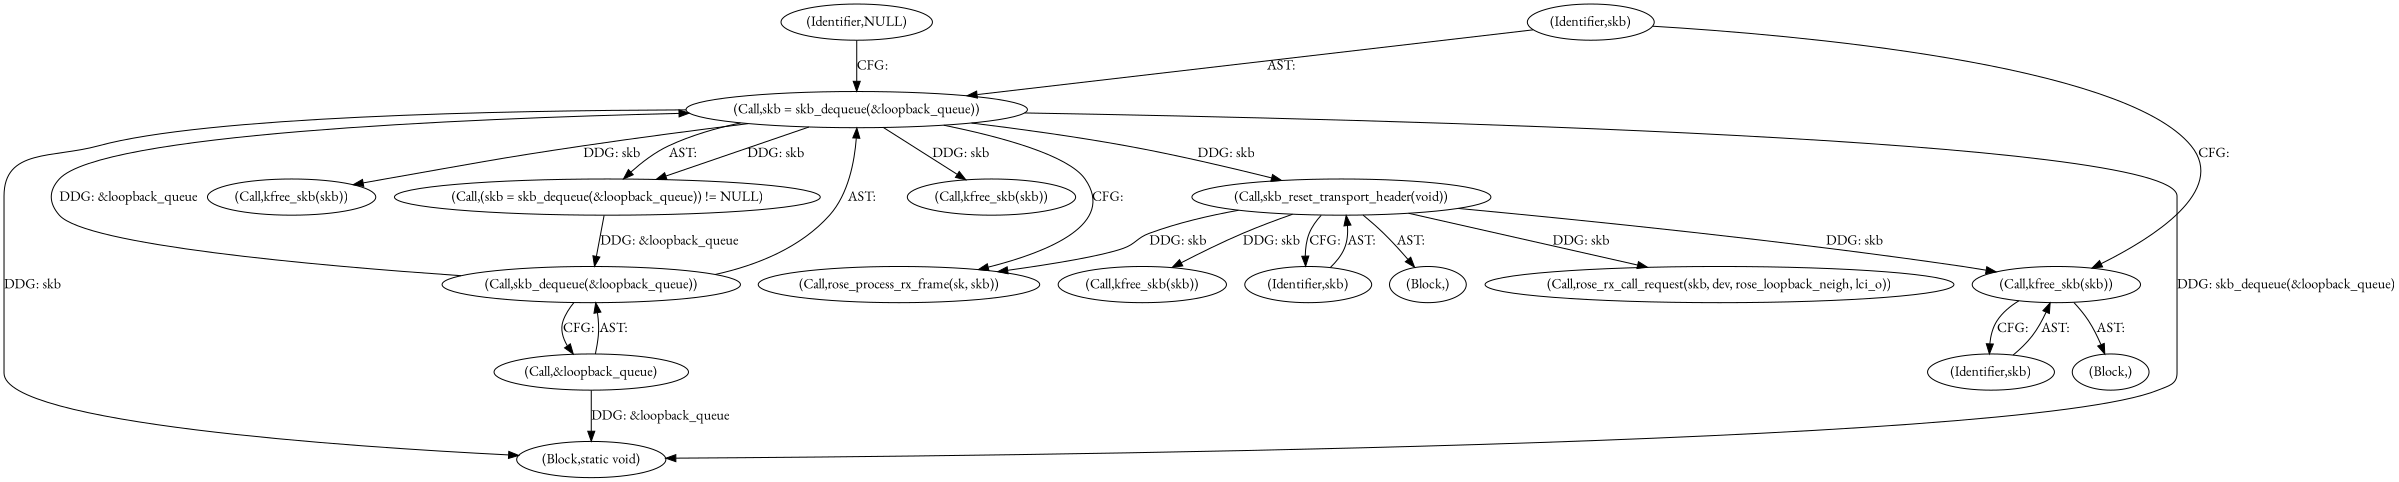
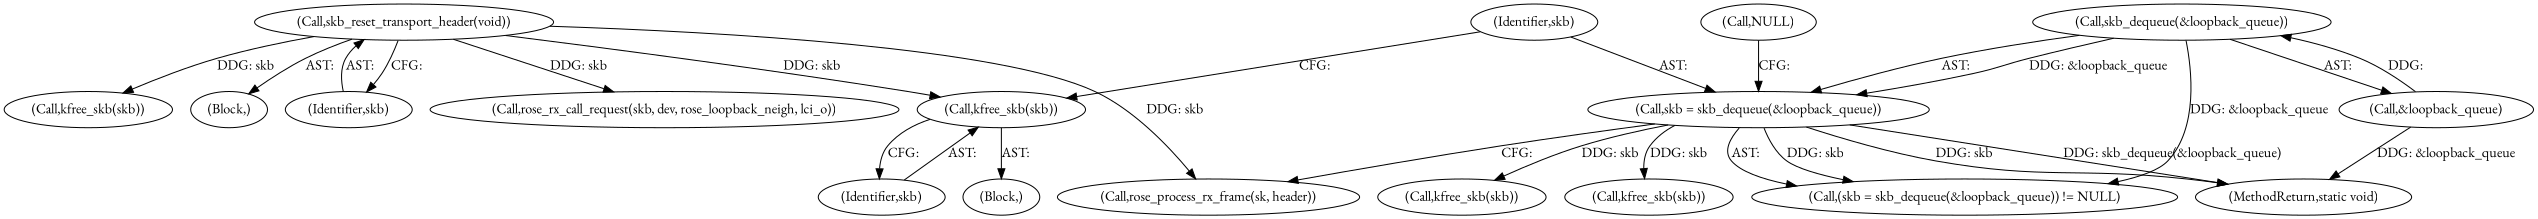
node "(Identifier,NULL)": label "(Identifier,NULL)" -> "(Call,NULL)"
edge "(Call,skb = skb_dequeue(&loopback_queue))" -> "(Call,skb_reset_transport_header(void))": removed, label "DDG: skb"
edge "(Call,(skb = skb_dequeue(&loopback_queue)) != NULL)" -> "(Call,skb_dequeue(&loopback_queue))": reversed
node "(Call,rose_process_rx_frame(sk, skb))": label "(Call,rose_process_rx_frame(sk, skb))" -> "(Call,rose_process_rx_frame(sk, header))"
edge "(Call,skb_dequeue(&loopback_queue))" -> "(Call,&loopback_queue)": label "CFG: " -> "AST: "
edge "(Call,&loopback_queue)" -> "(Call,skb_dequeue(&loopback_queue))": label "AST: " -> "DDG: "
node "(Block,static void)": label "(Block,static void)" -> "(MethodReturn,static void)"
